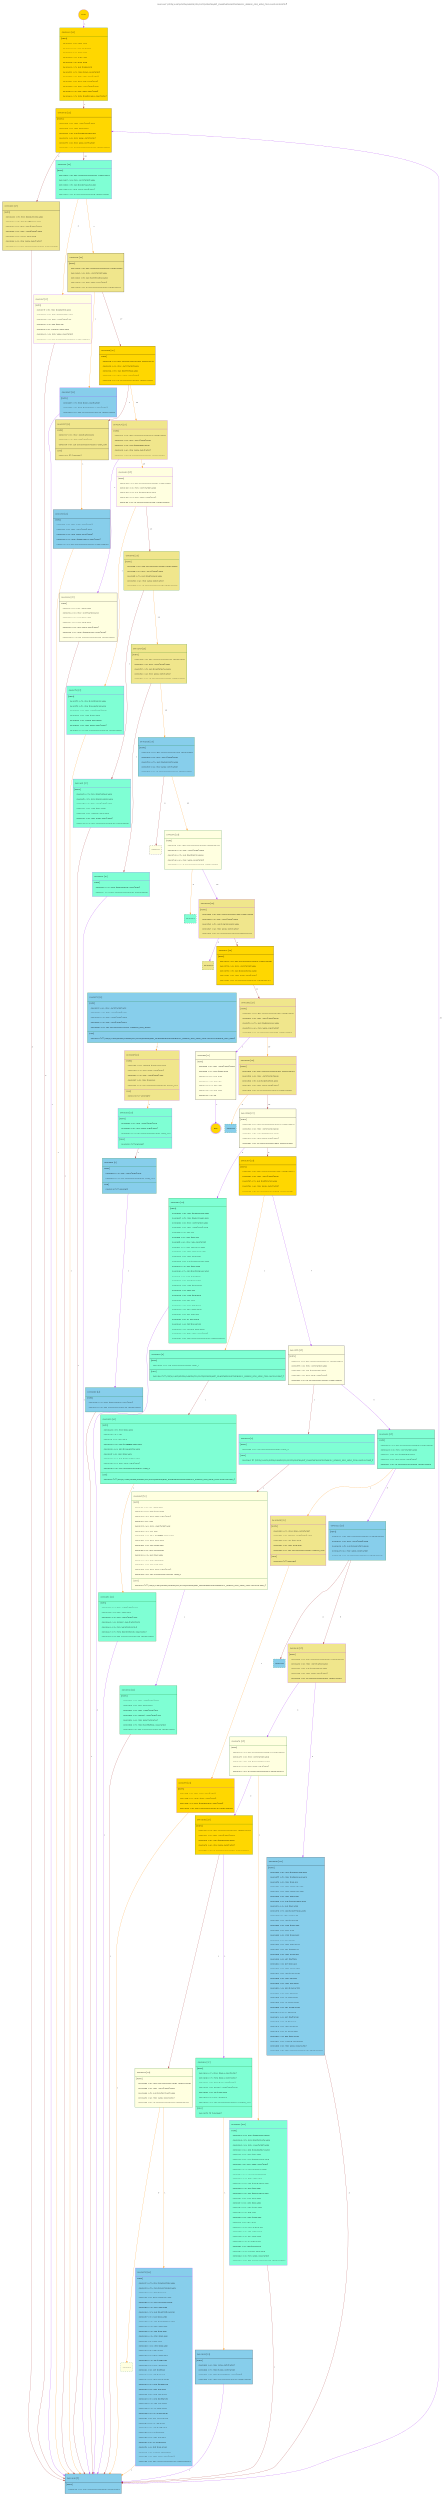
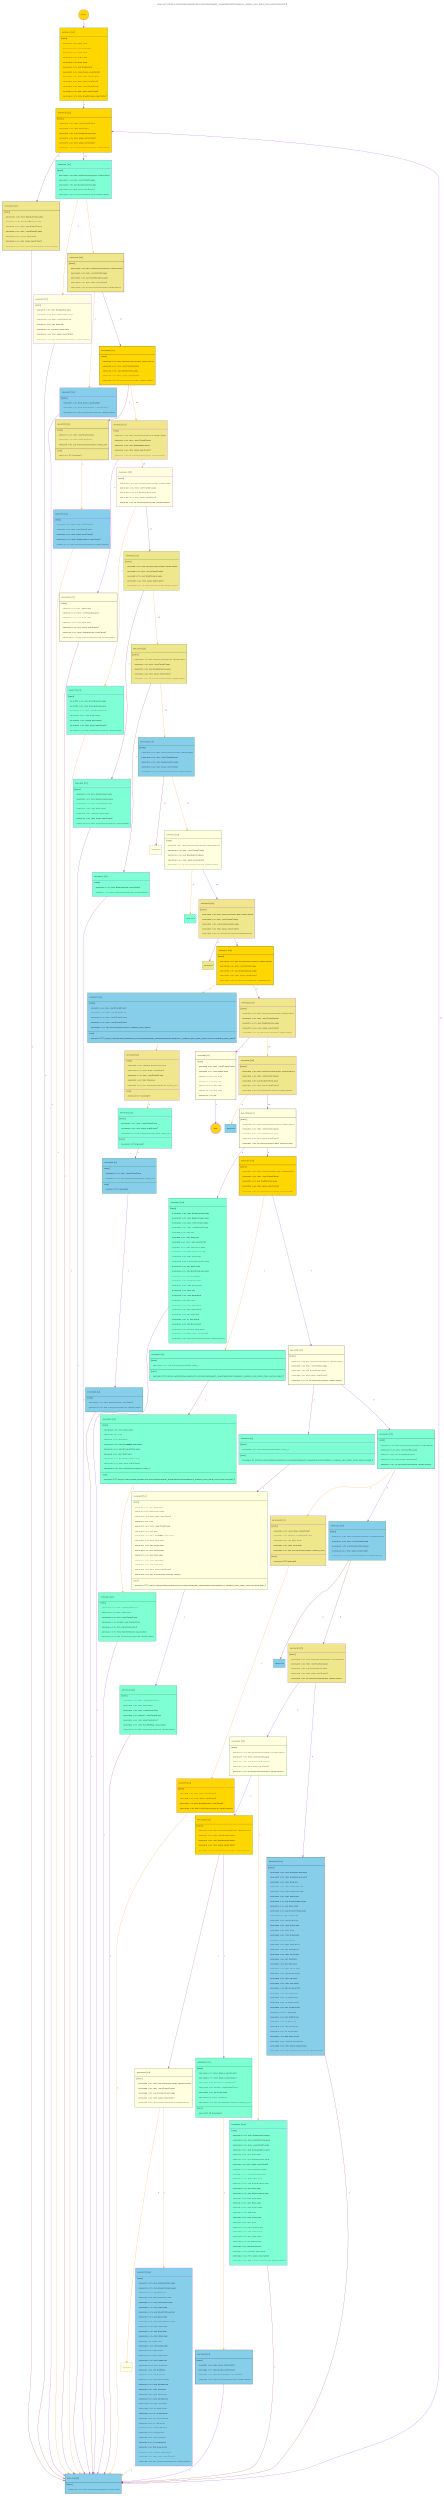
node "0x4017e4 [21]": color black -> purple
edge "0x401573 [25]" -> "0x401b7c [19]": added, label "1"
